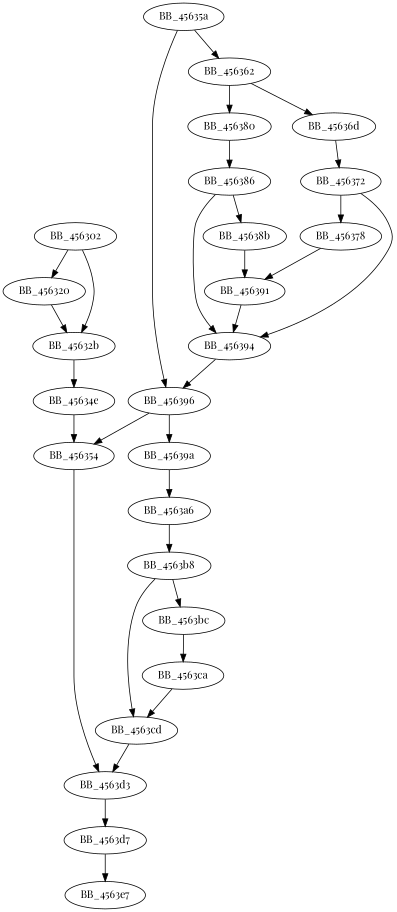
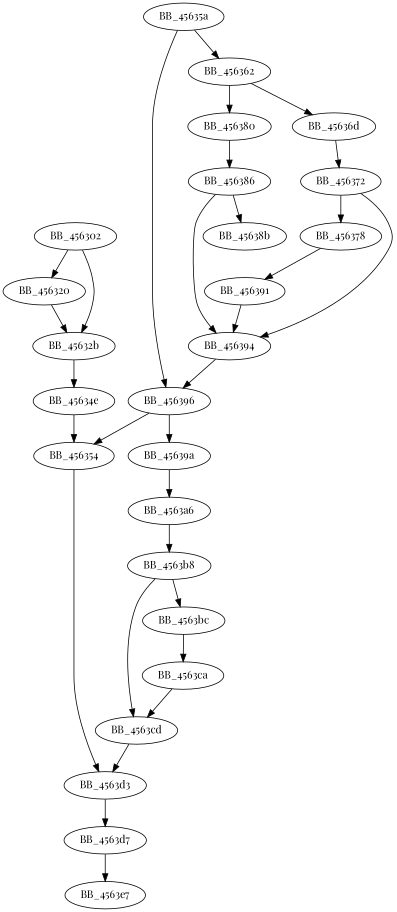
edge "BB_45638b" -> "BB_456391": removed
